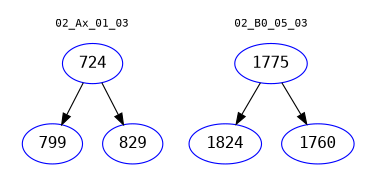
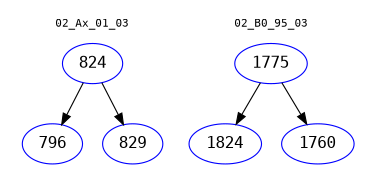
cluster "02_B0_05_03": label "02_B0_05_03" -> "02_B0_95_03"
node "724": label "724" -> "824"
node "799": label "799" -> "796"
